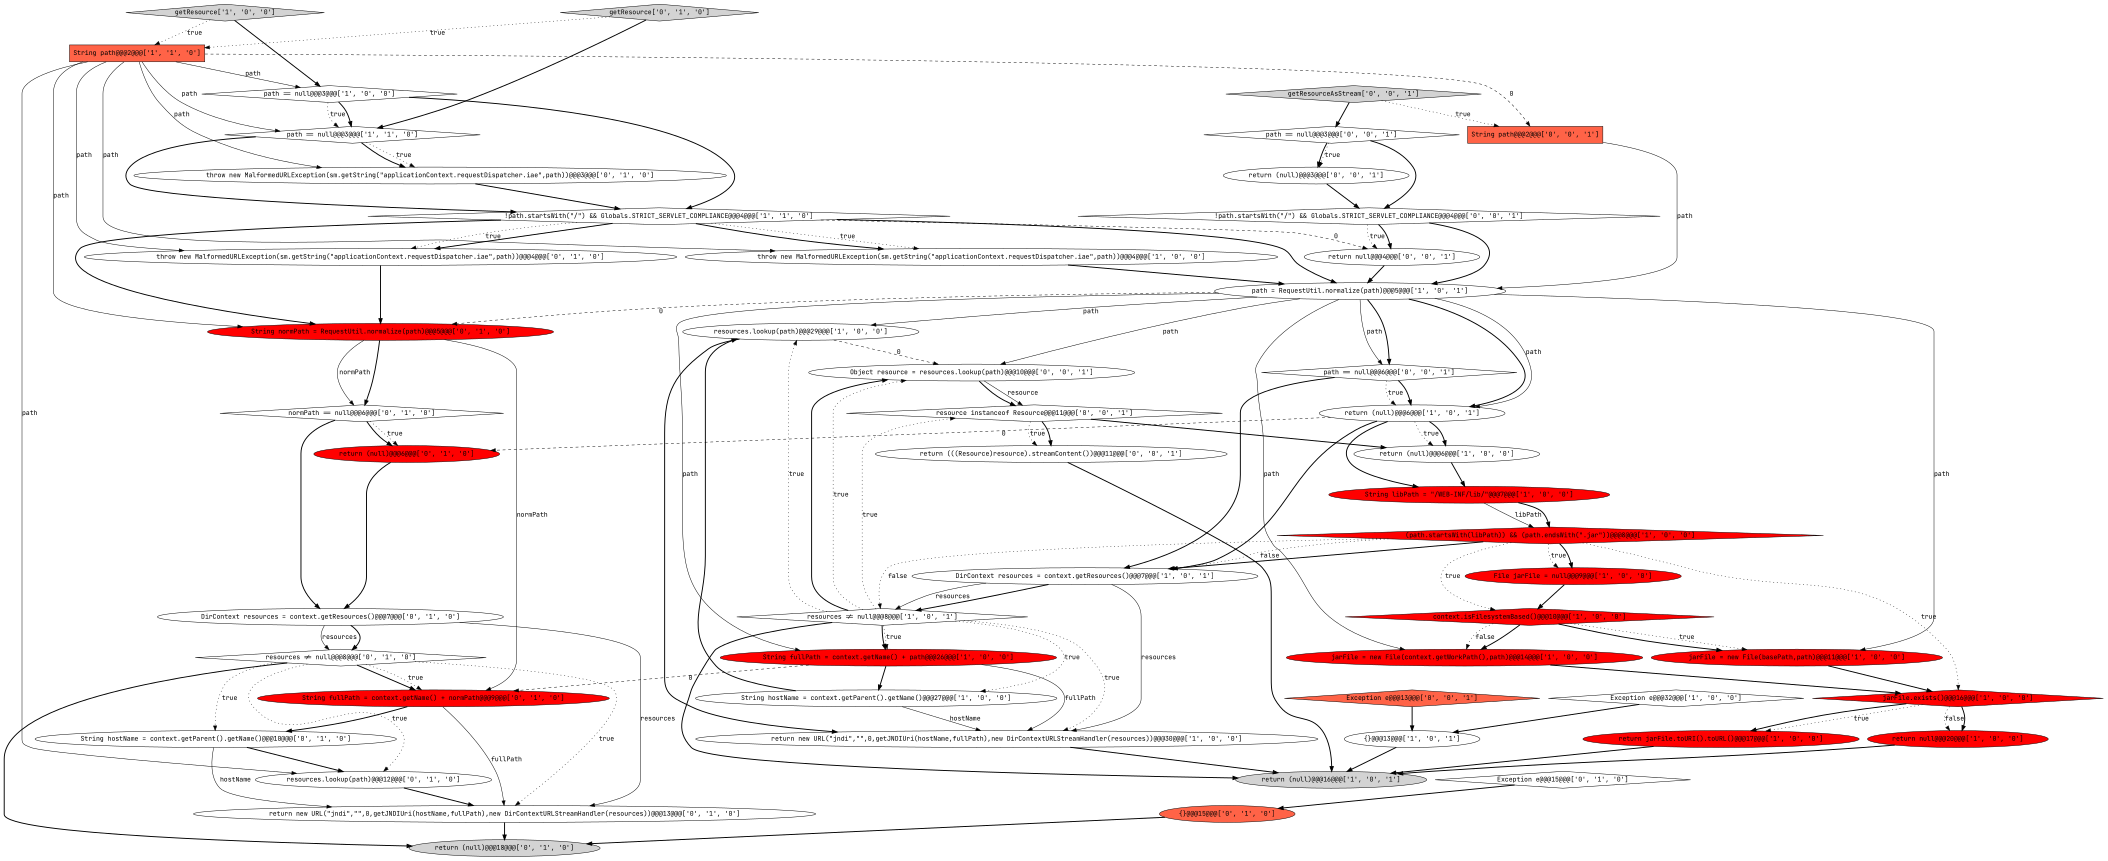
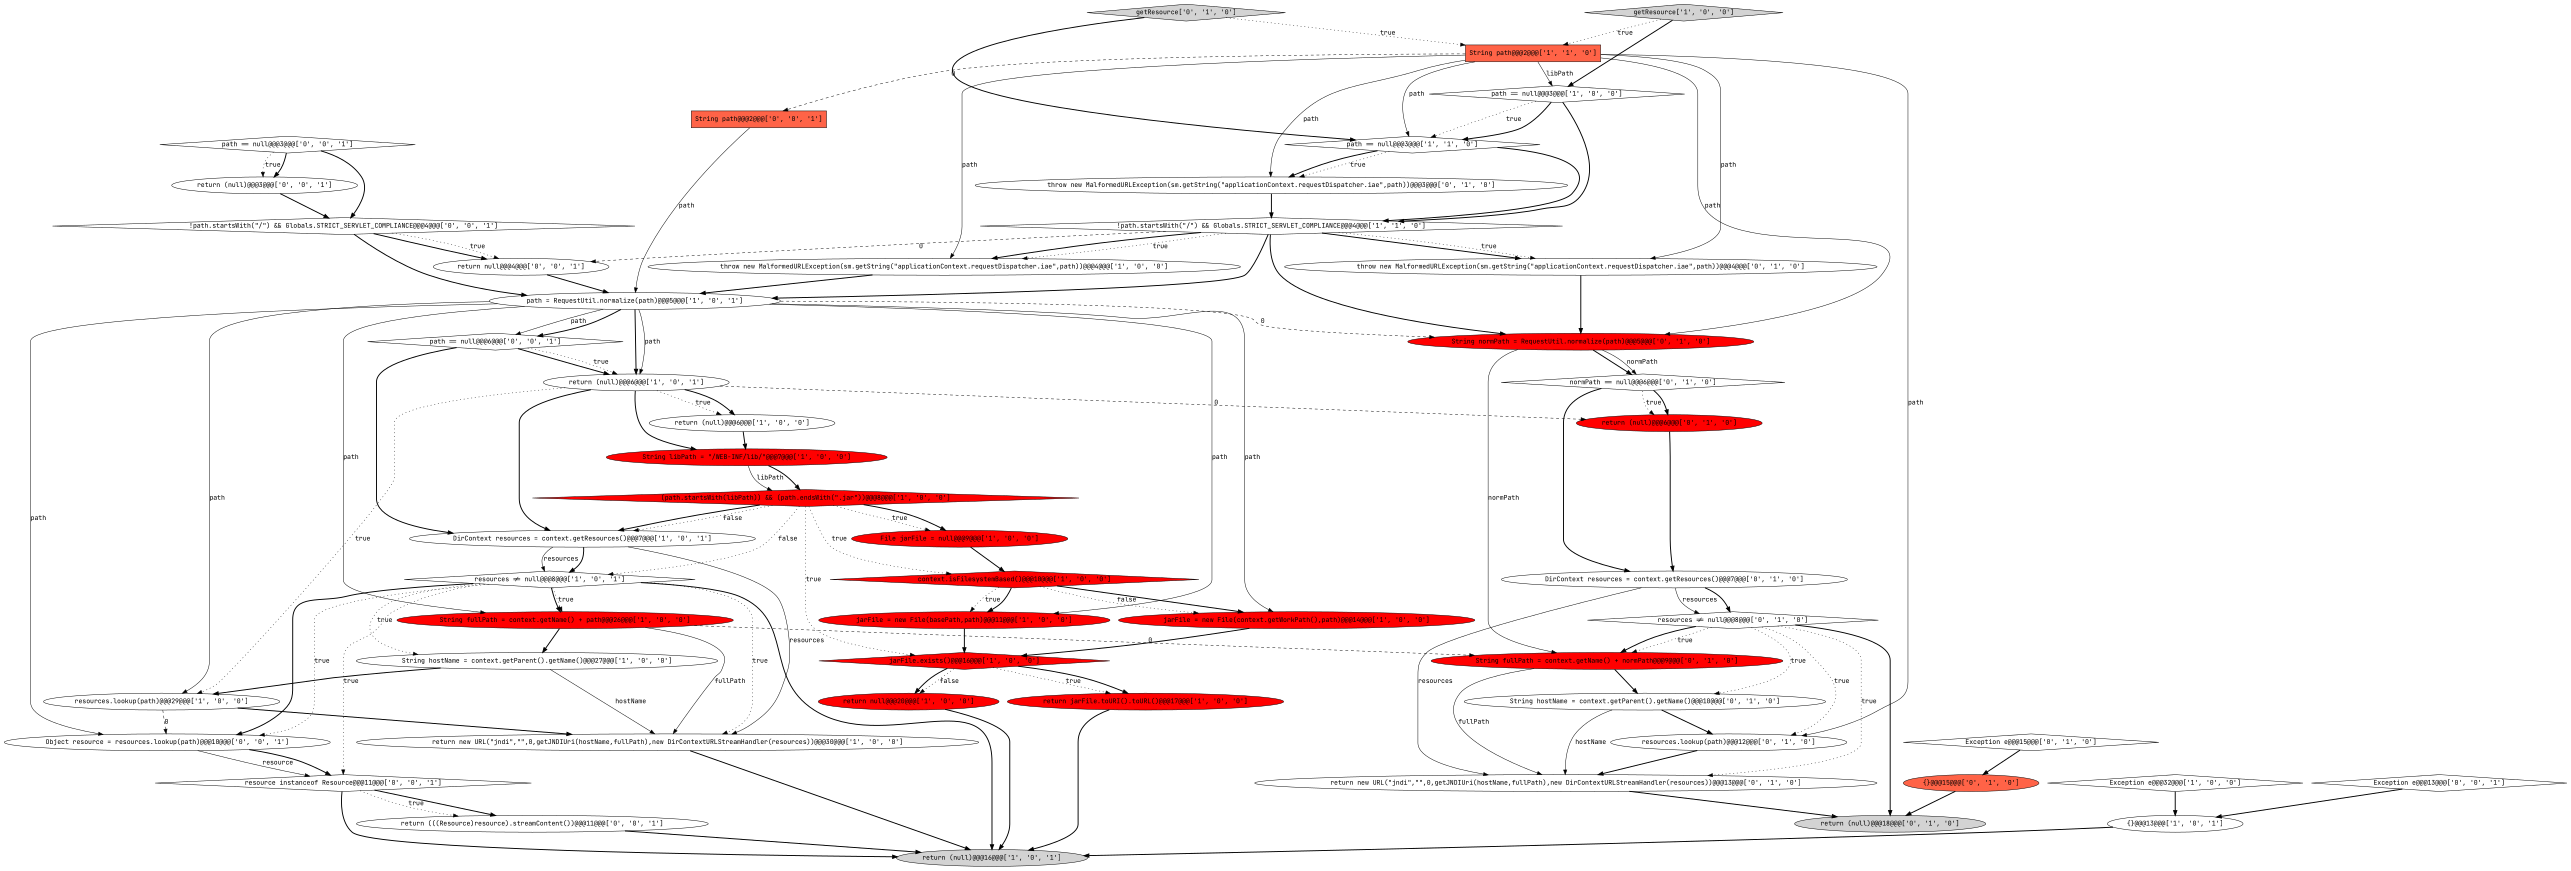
edge "String path@@@2@@@['1', '1', '0']" -> "path == null@@@3@@@['1', '0', '0']": label "path" -> "libPath"
node "getResourceAsStream['0', '0', '1']": removed
edge "resource instanceof Resource@@@11@@@['0', '0', '1']" -> "return (null)@@@6@@@['1', '0', '0']": now "resource instanceof Resource@@@11@@@['0', '0', '1']" -> "return (null)@@@16@@@['1', '0', '1']"
edge "resources != null@@@8@@@['1', '0', '1']" -> "resources.lookup(path)@@@29@@@['1', '0', '0']": now "return (null)@@@6@@@['1', '0', '1']" -> "resources.lookup(path)@@@29@@@['1', '0', '0']"
node "Exception e@@@13@@@['0', '0', '1']": fillcolor tomato -> white
